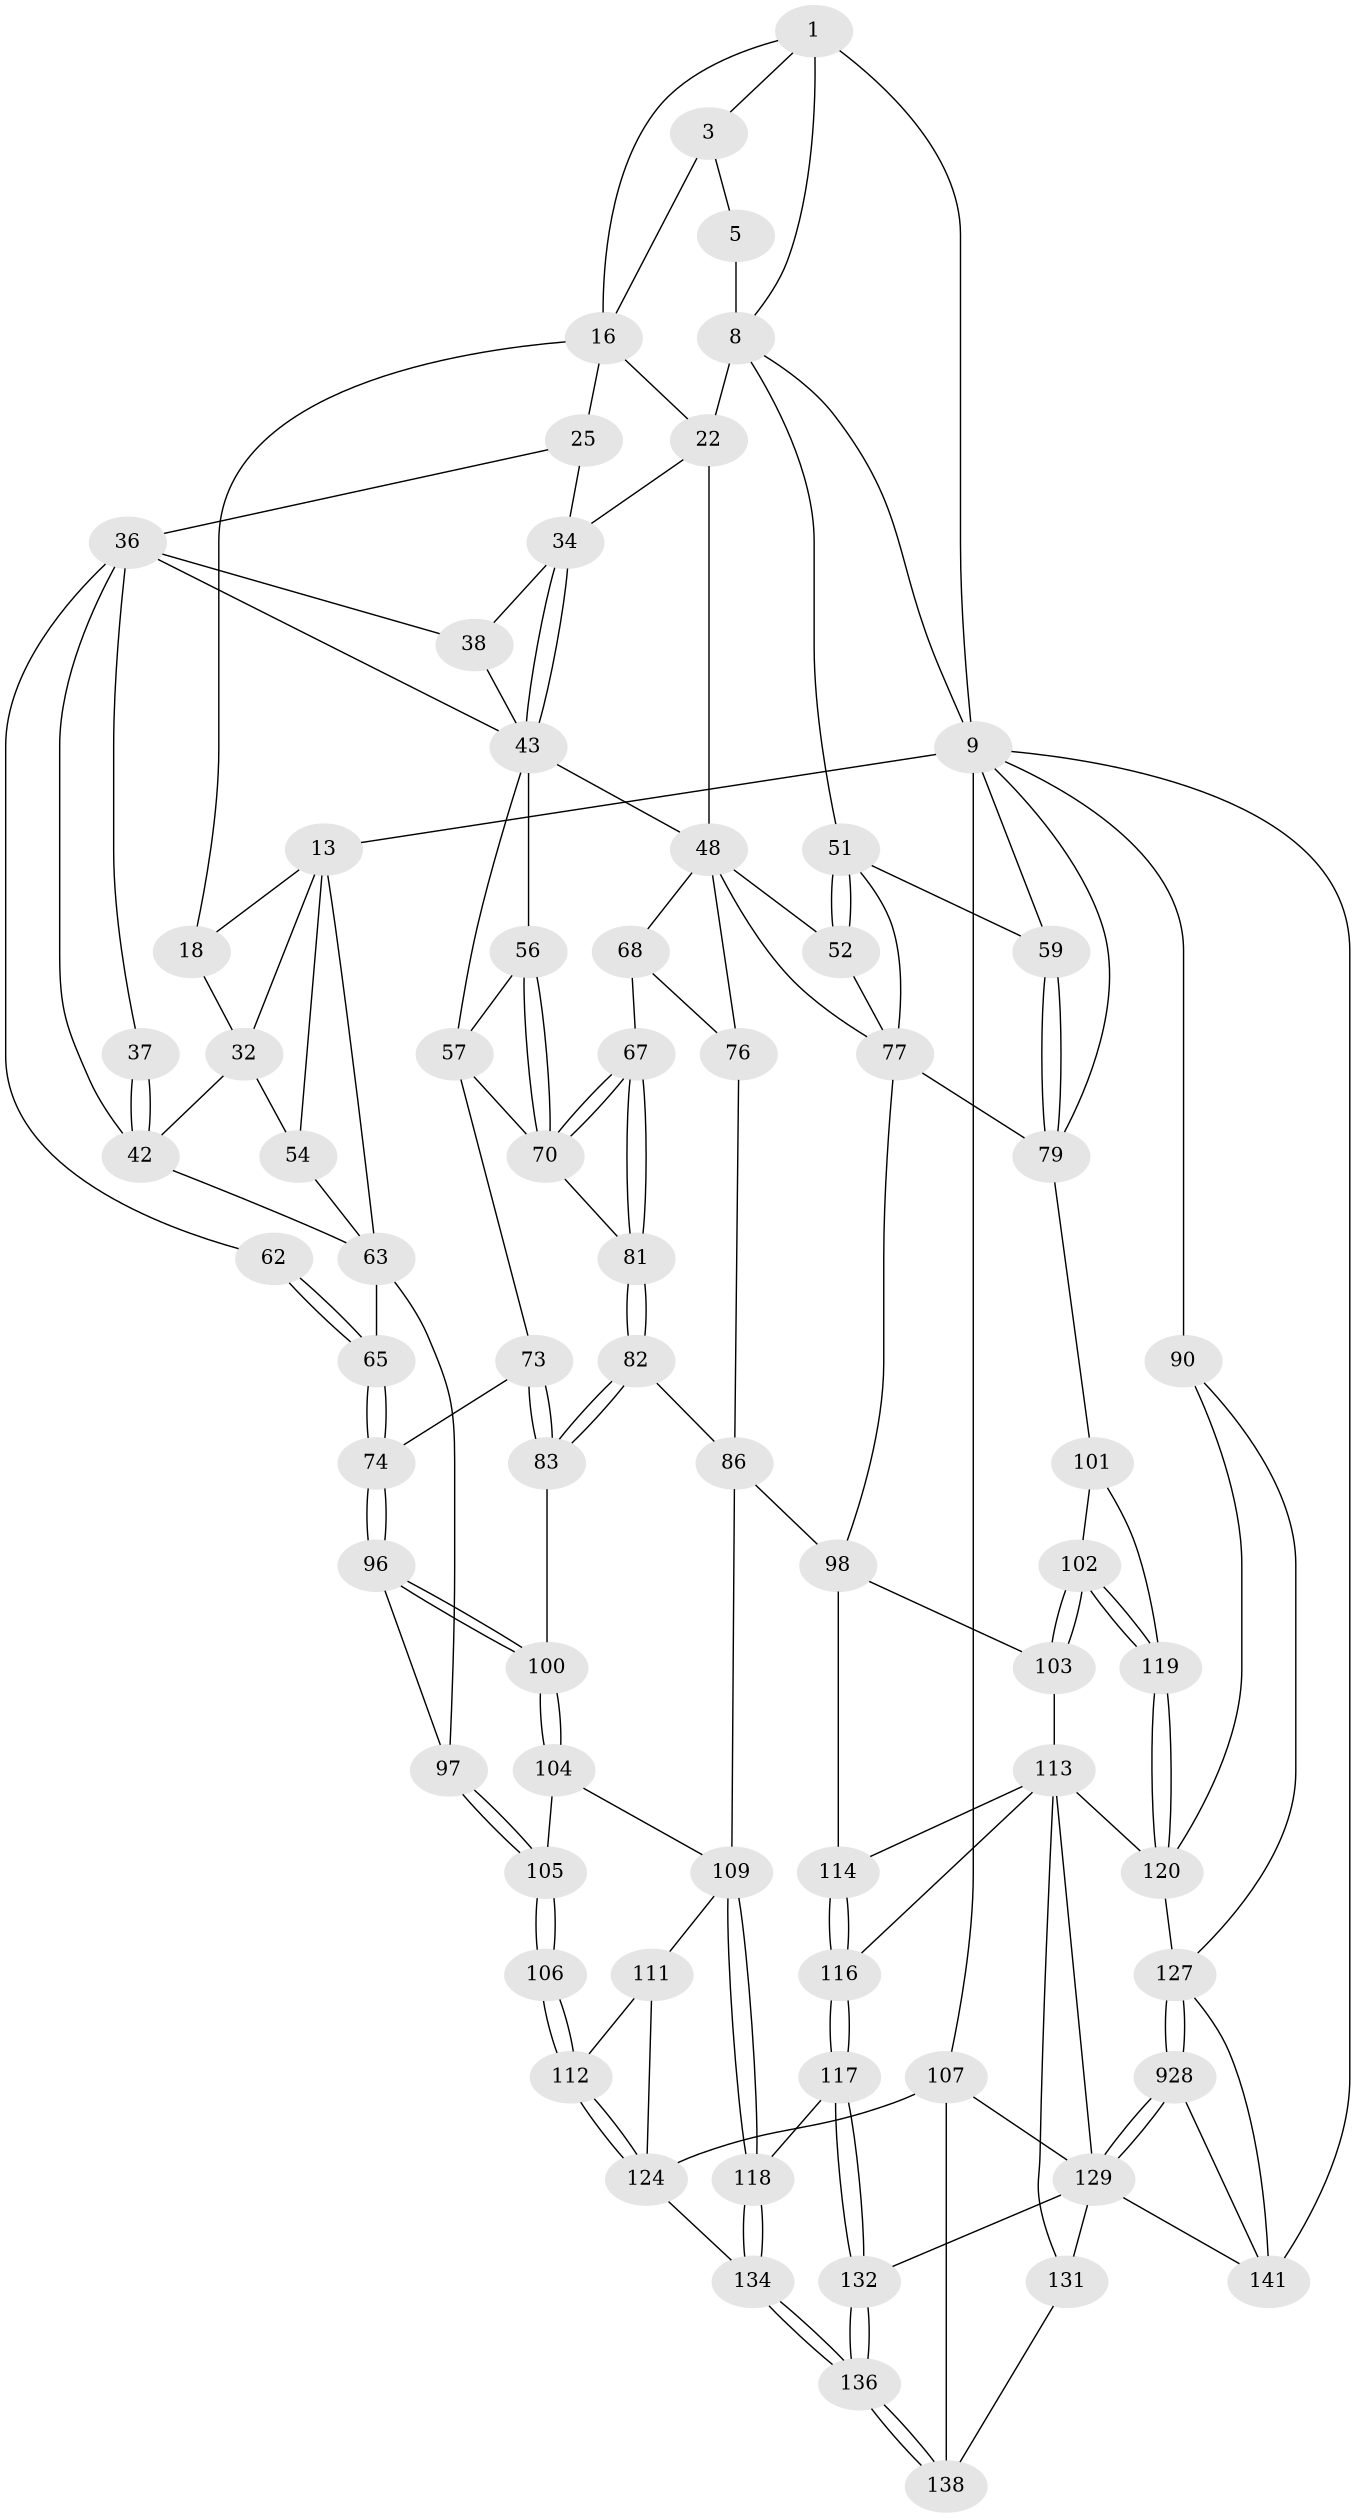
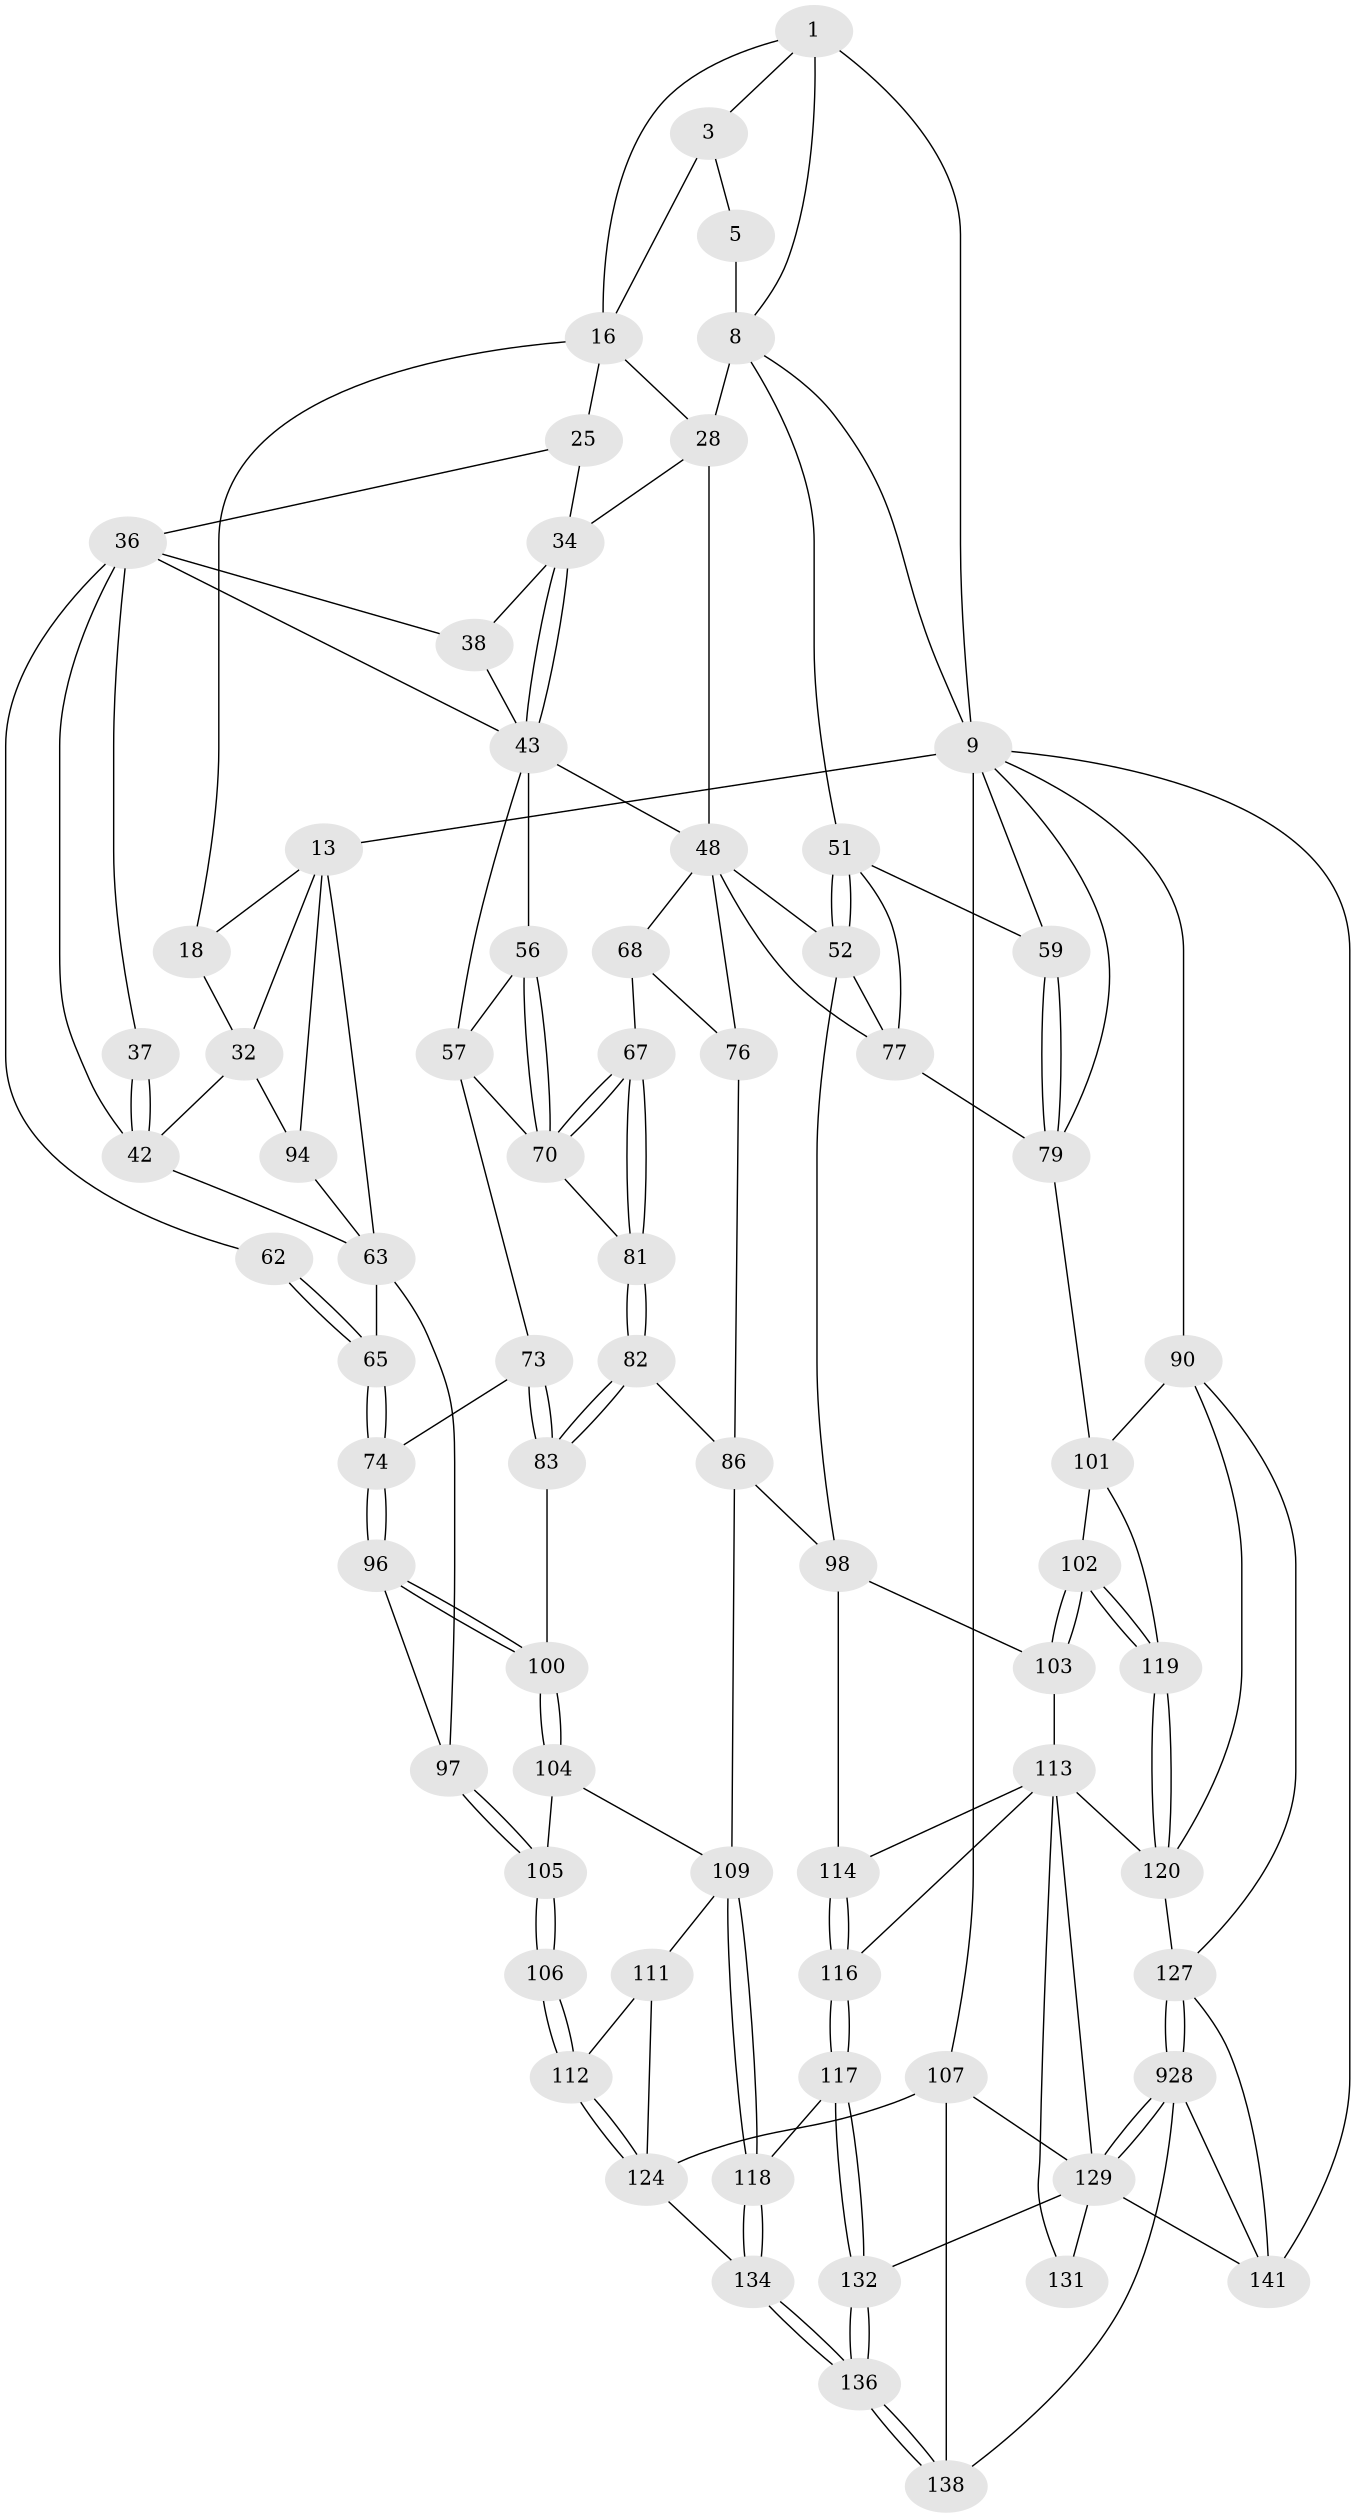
node "22": label "22" -> "28"
node "54": label "54" -> "94"
edge "77" -- "98": now "52" -- "98"
edge "90" -- "101": added
edge "131" -- "138": now "928" -- "138"
